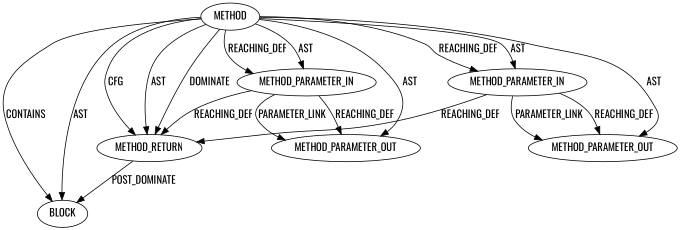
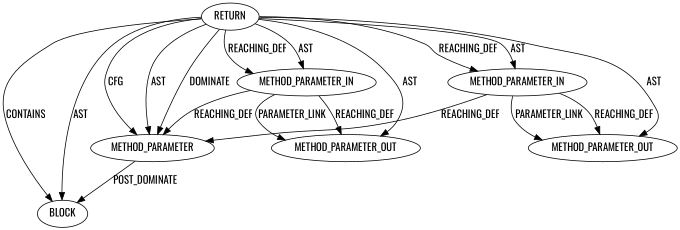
node "METHOD": label "METHOD" -> "RETURN"
node "METHOD_RETURN": label "METHOD_RETURN" -> "METHOD_PARAMETER"
